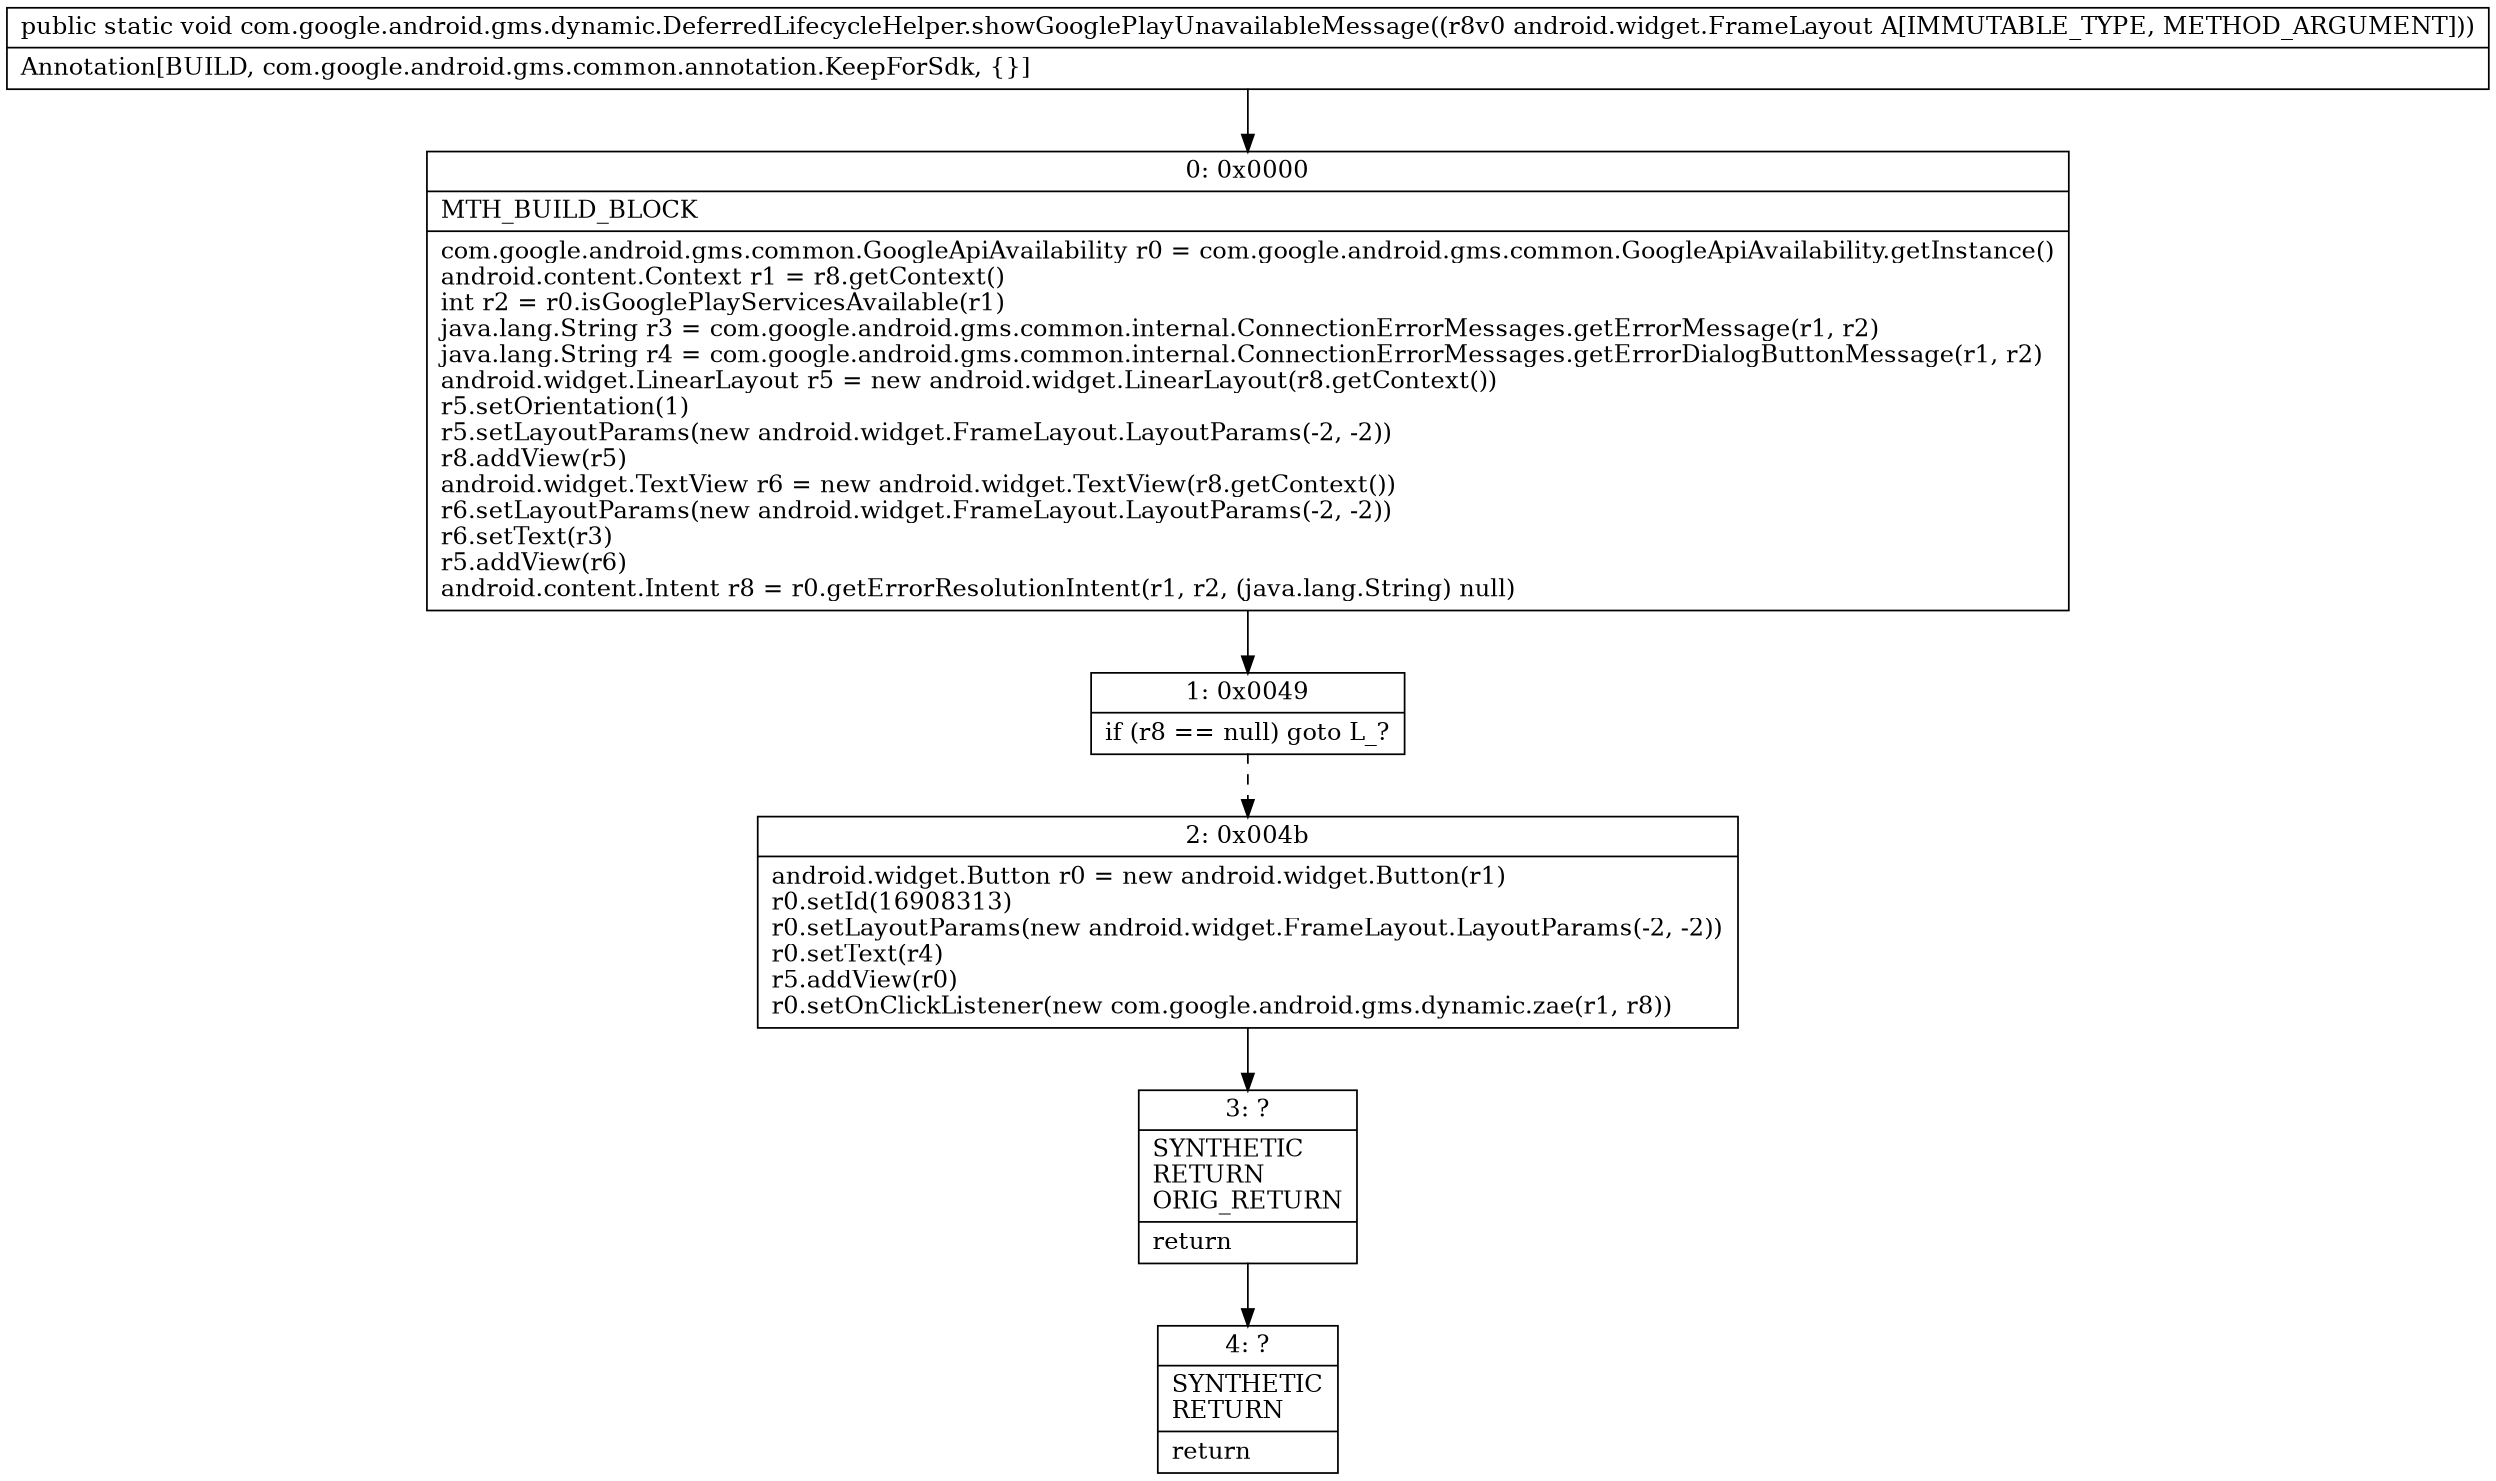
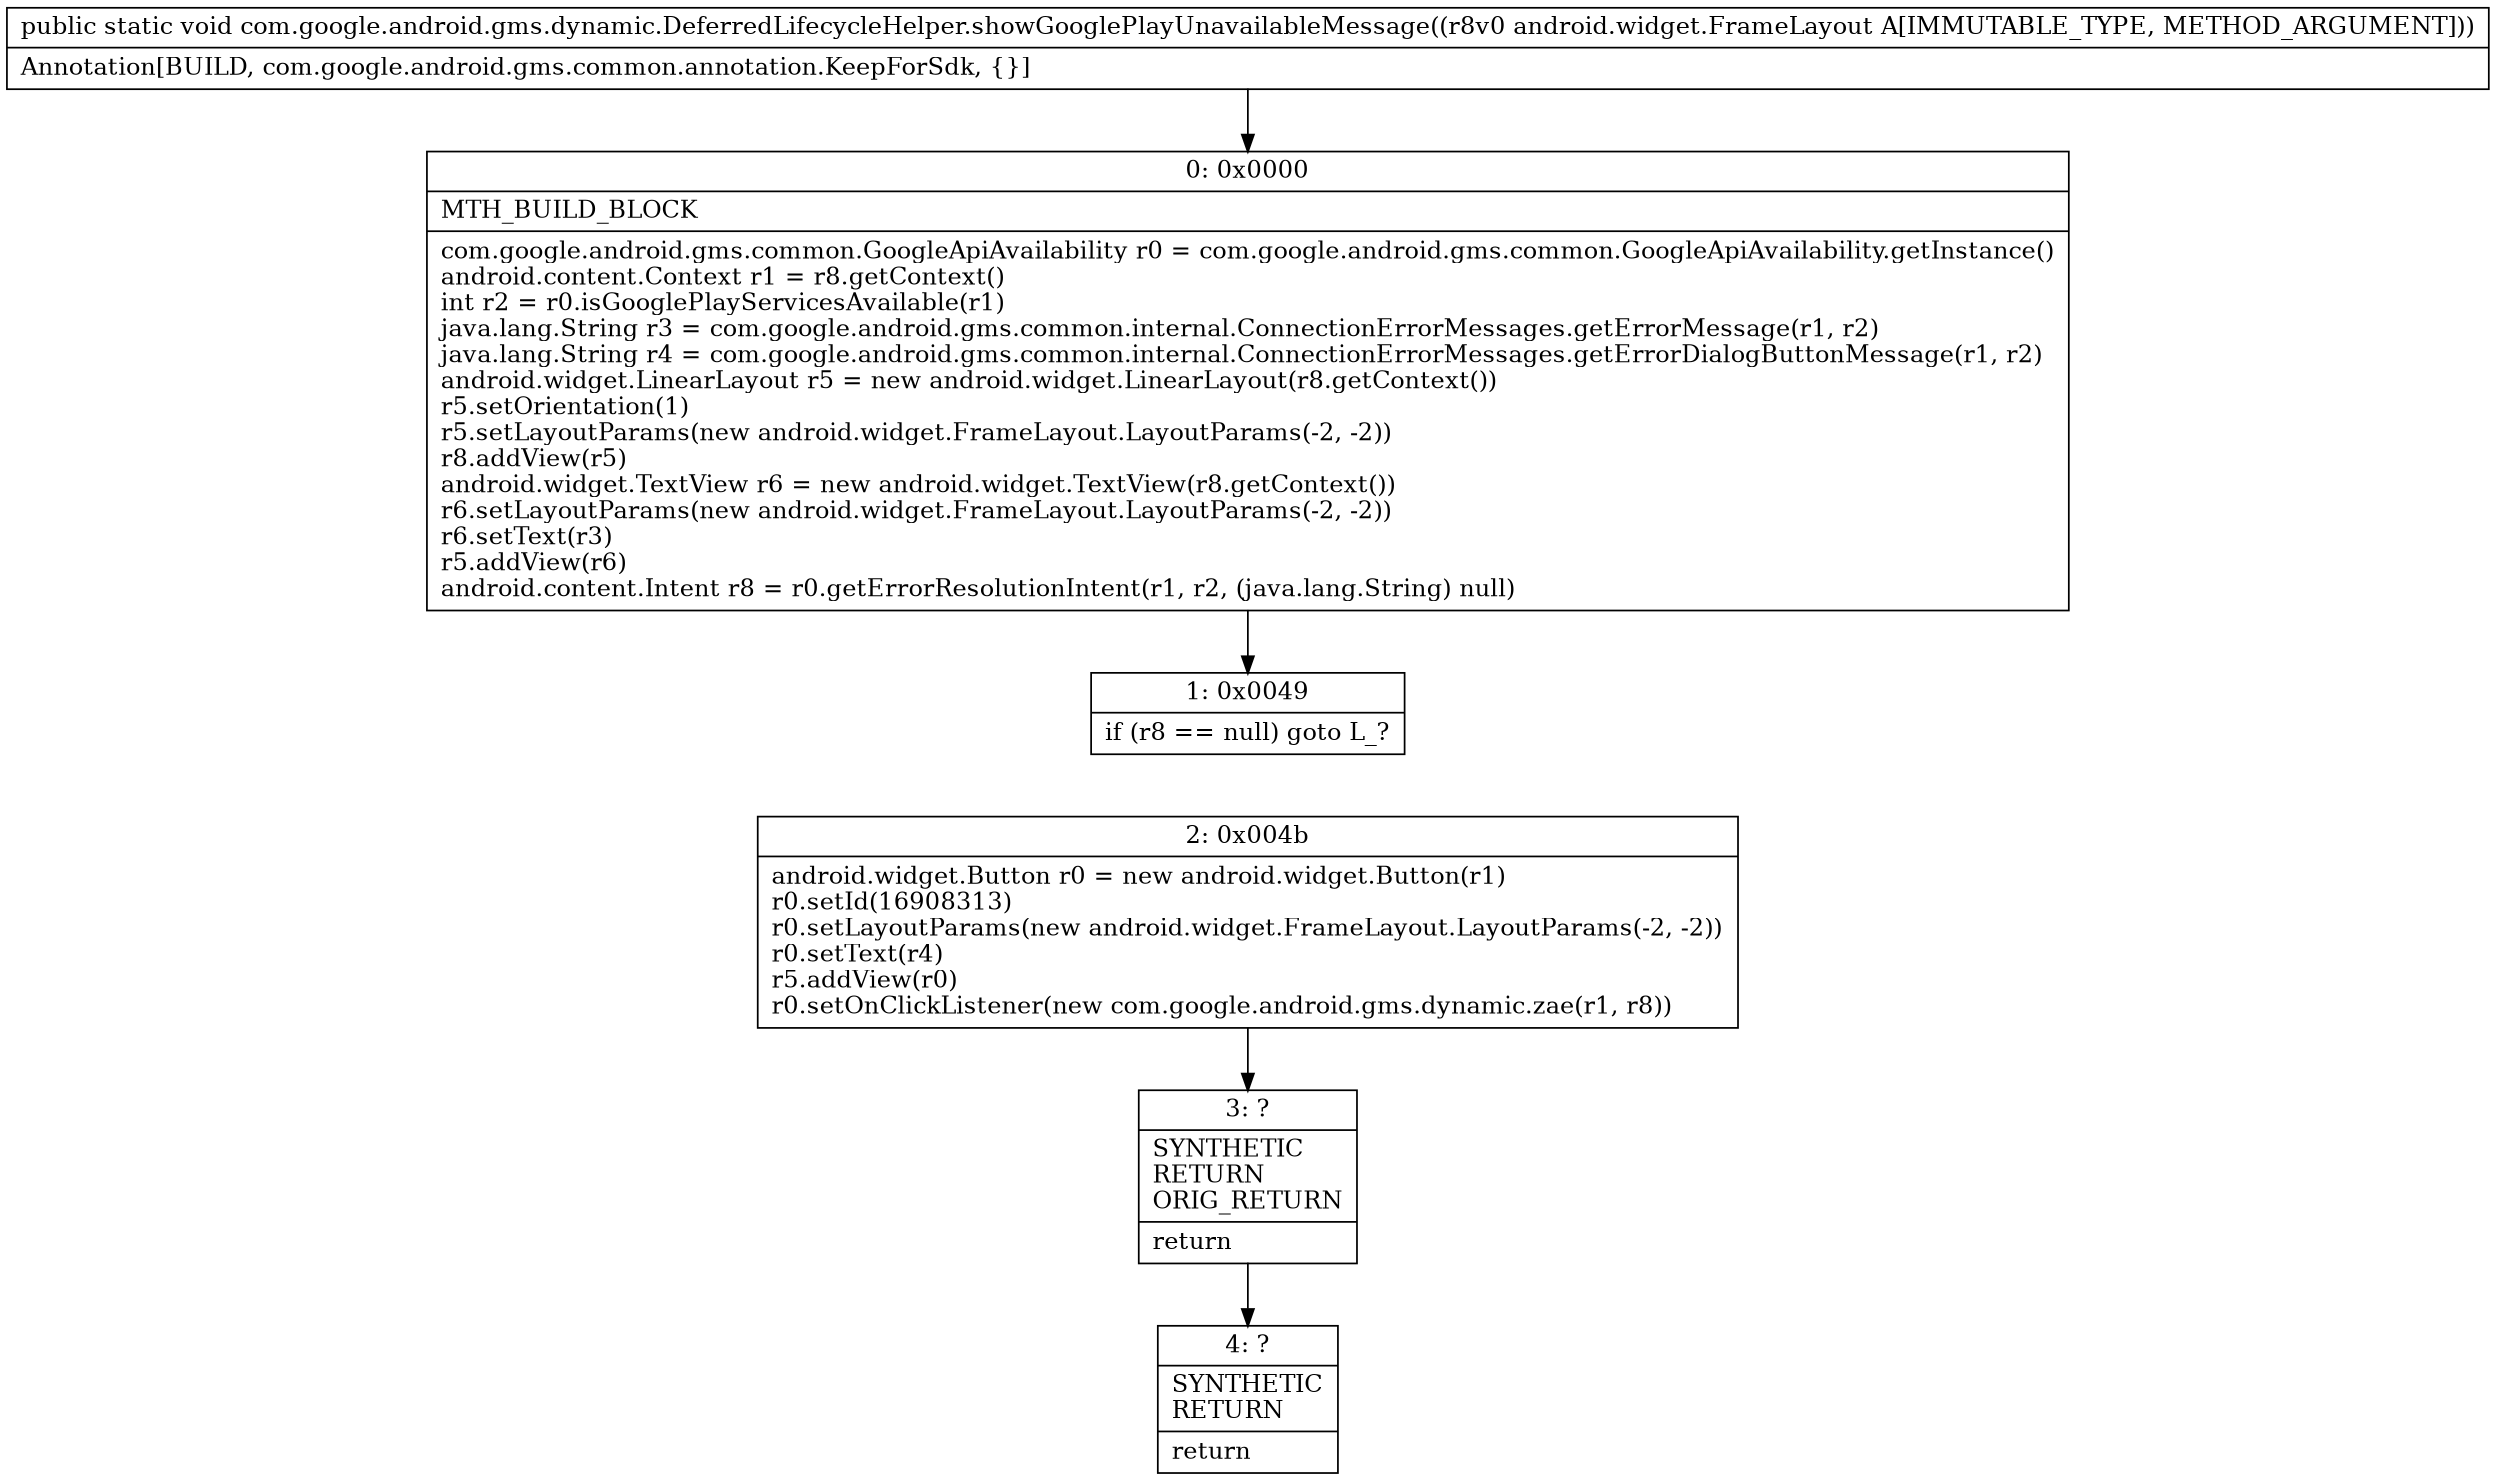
edge "1: 0x0049" -> "2: 0x004b": removed
